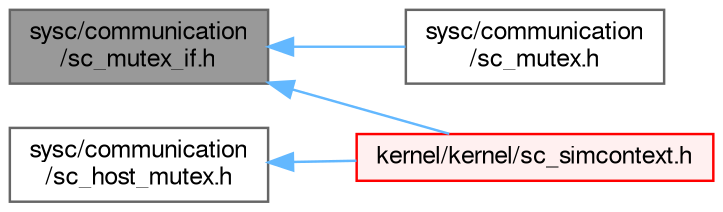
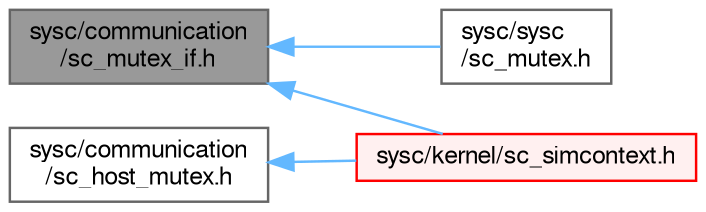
node "sysc/communication /sc_mutex.h": label "sysc/communication /sc_mutex.h" -> "sysc/sysc /sc_mutex.h"
node "kernel/kernel/sc_simcontext.h": label "kernel/kernel/sc_simcontext.h" -> "sysc/kernel/sc_simcontext.h"
